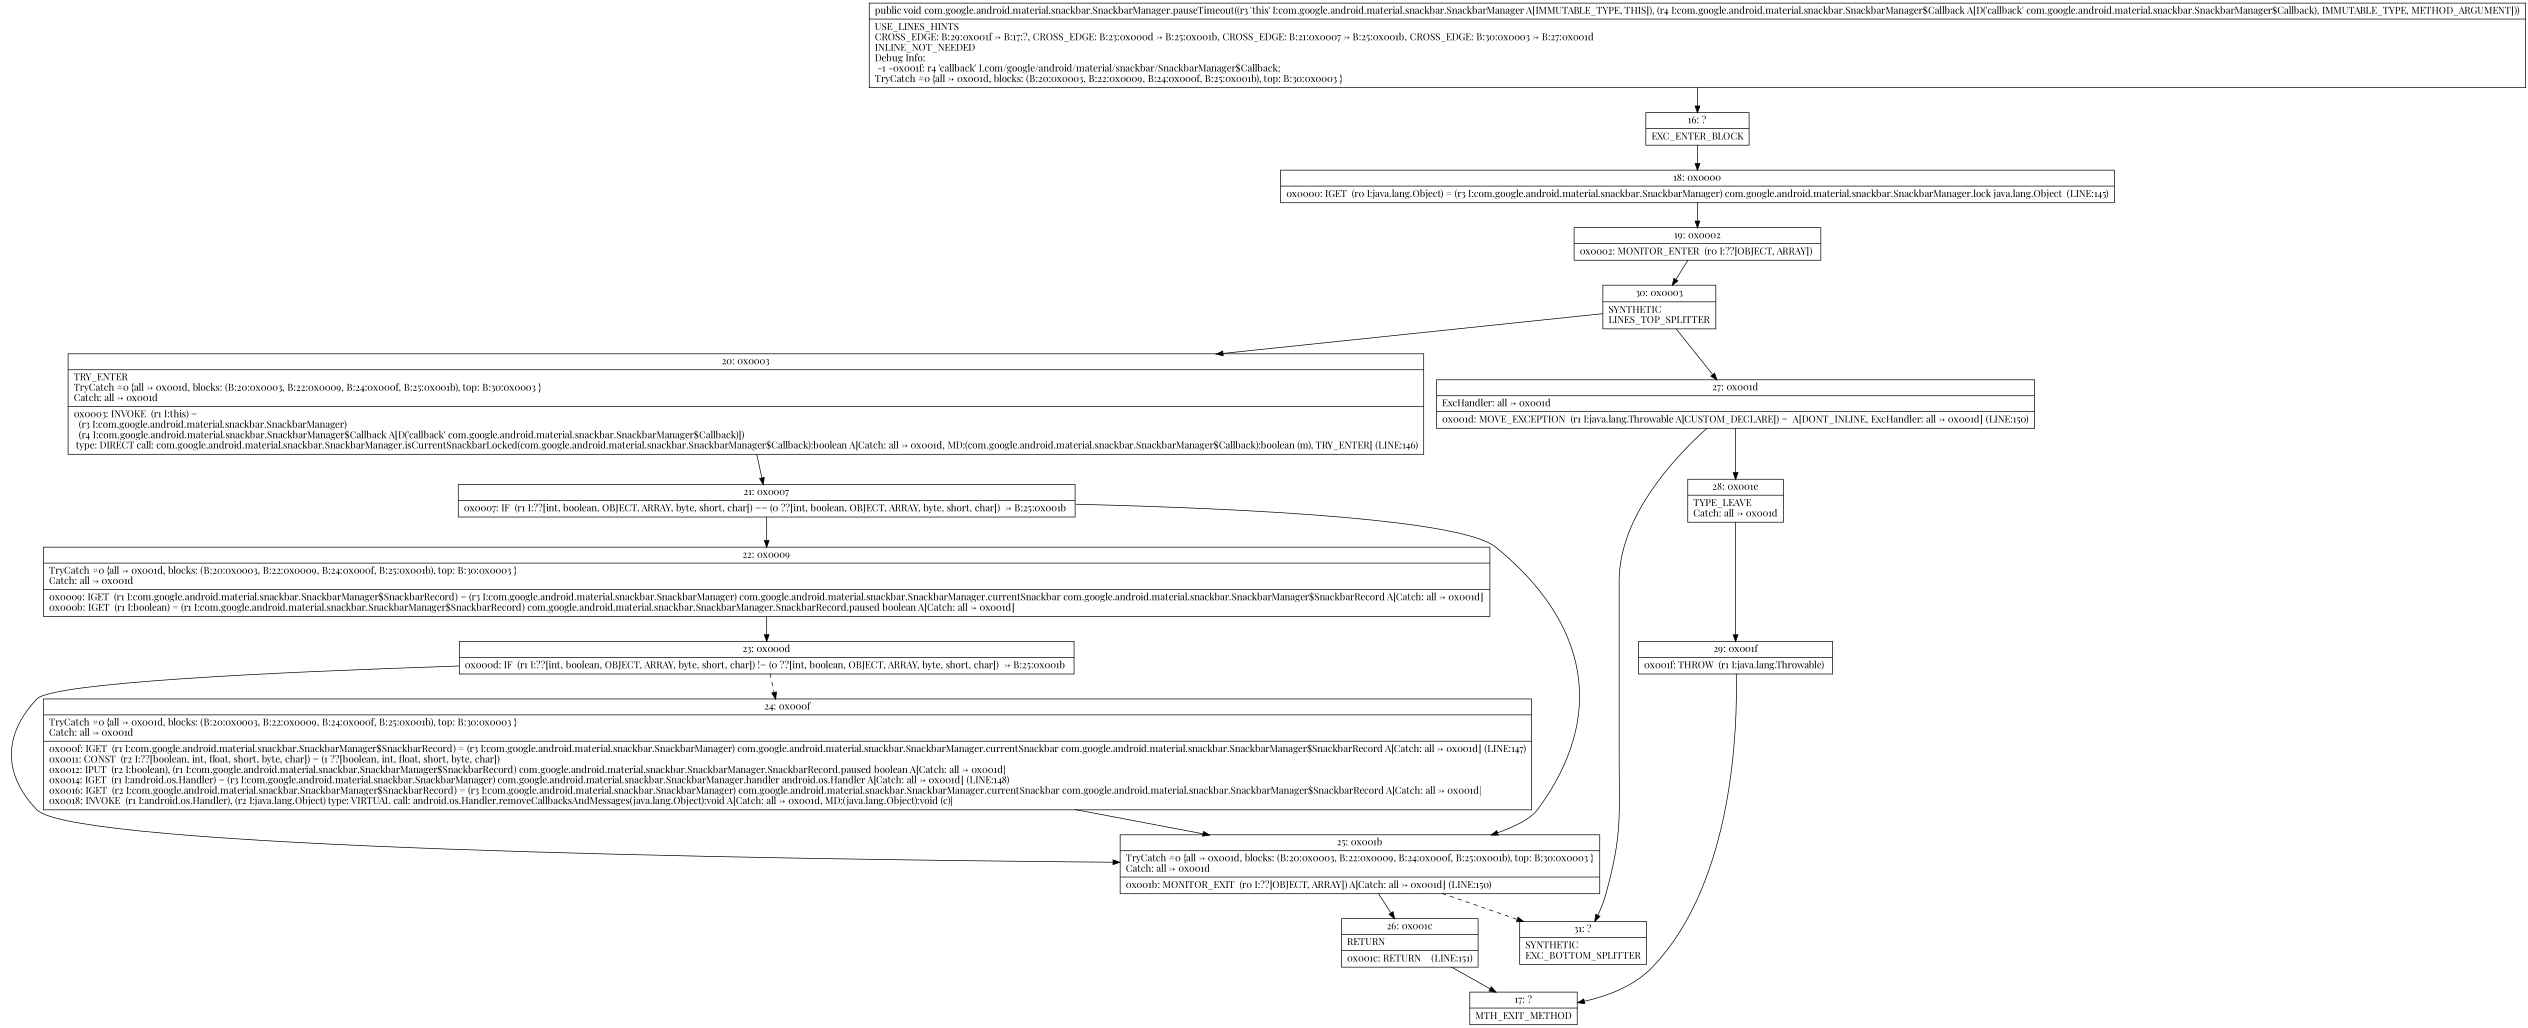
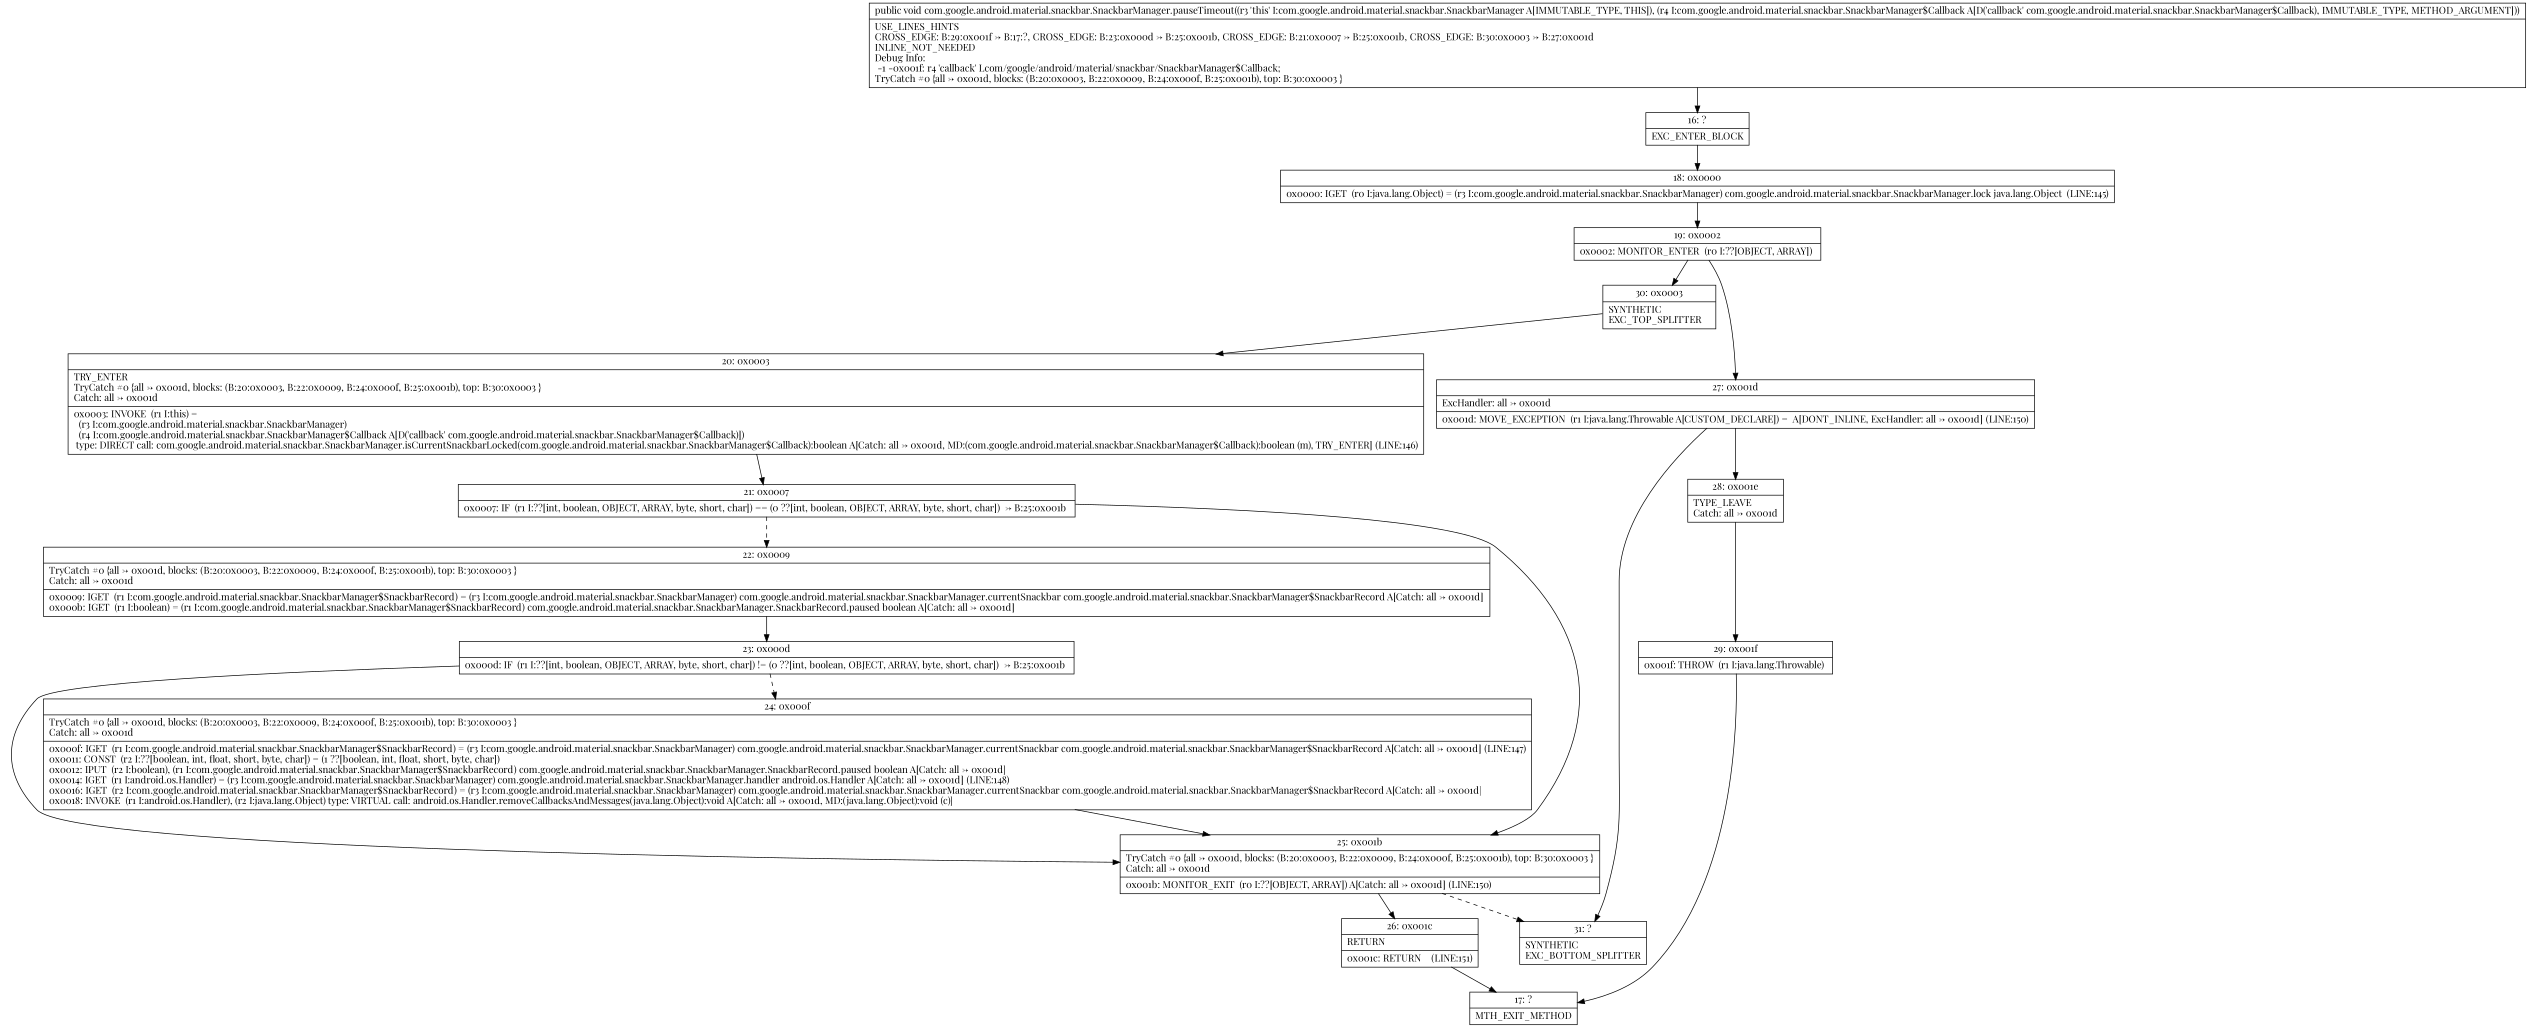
node "30: 0x0003": text "LINES_TOP_SPLITTER" -> "EXC_TOP_SPLITTER"
edge "30: 0x0003" -> "27: 0x001d": now "19: 0x0002" -> "27: 0x001d"
edge "21: 0x0007" -> "22: 0x0009": style solid -> dashed
